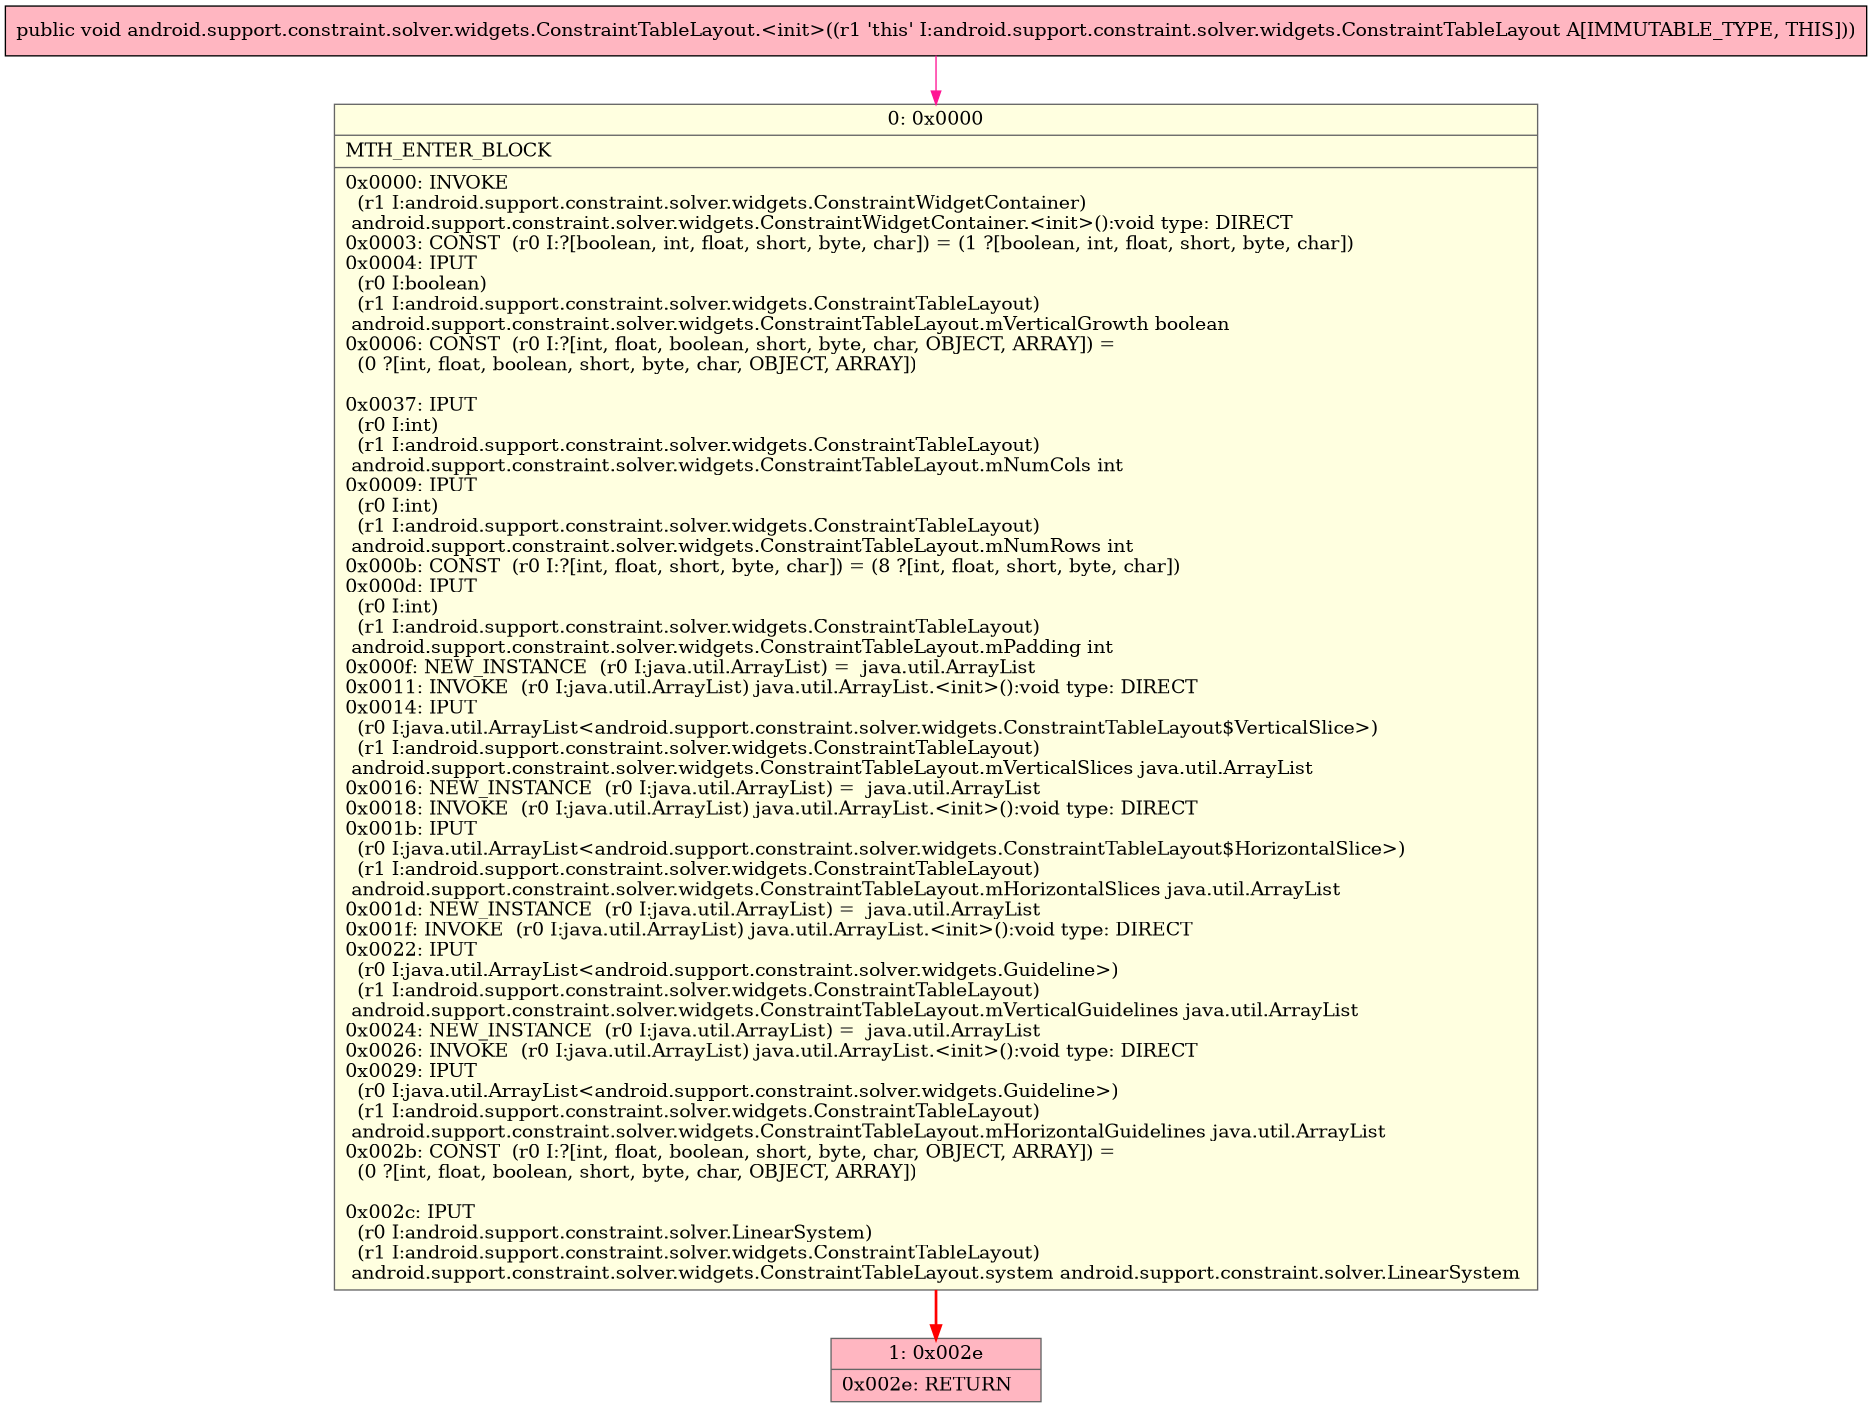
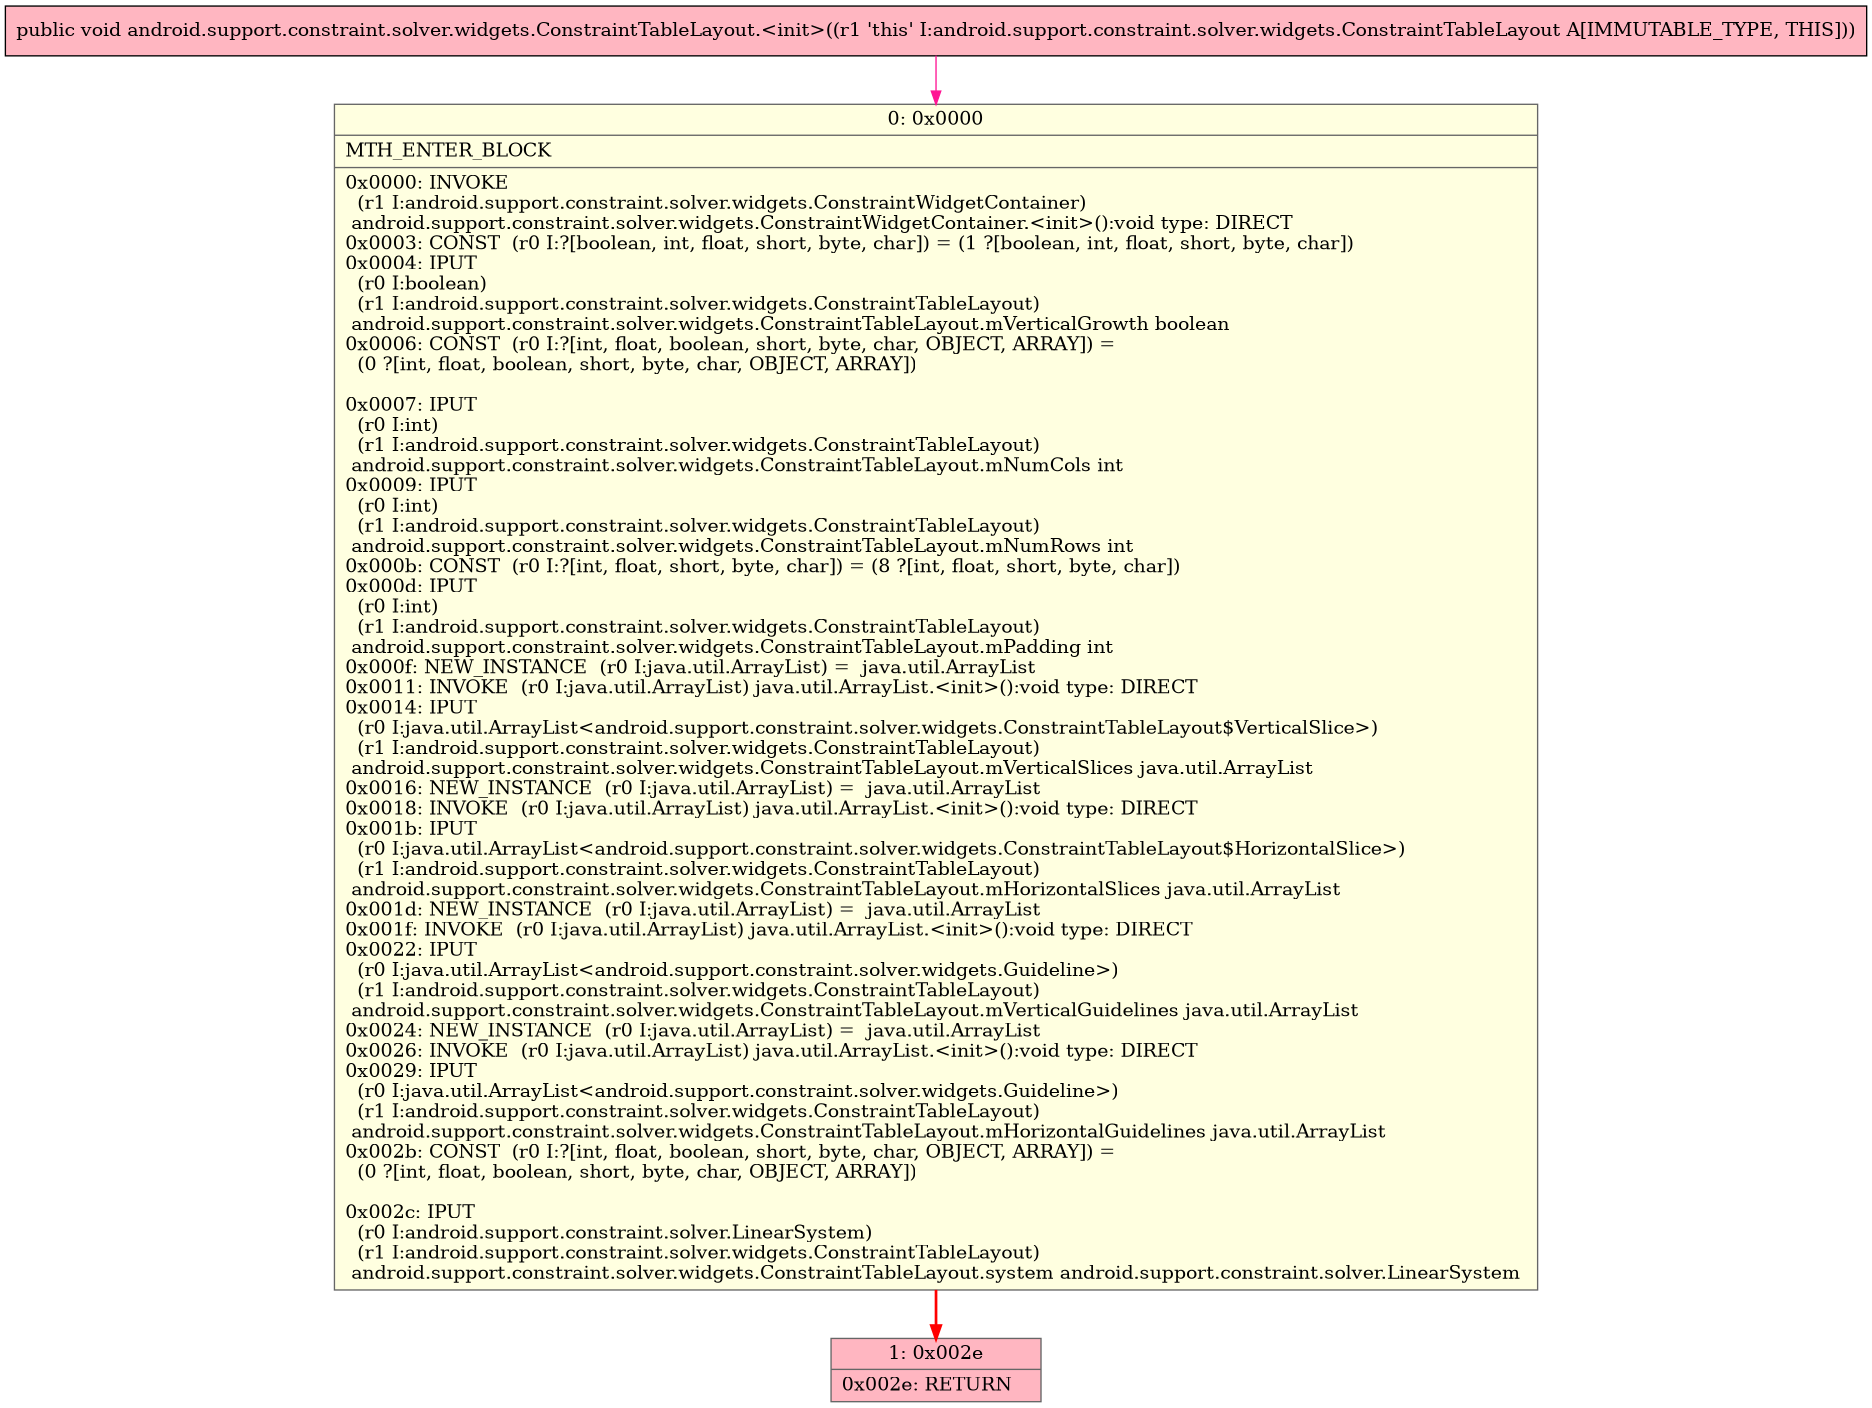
node "0: 0x0000": text "0x0037: IPUT" -> "0x0007: IPUT"
